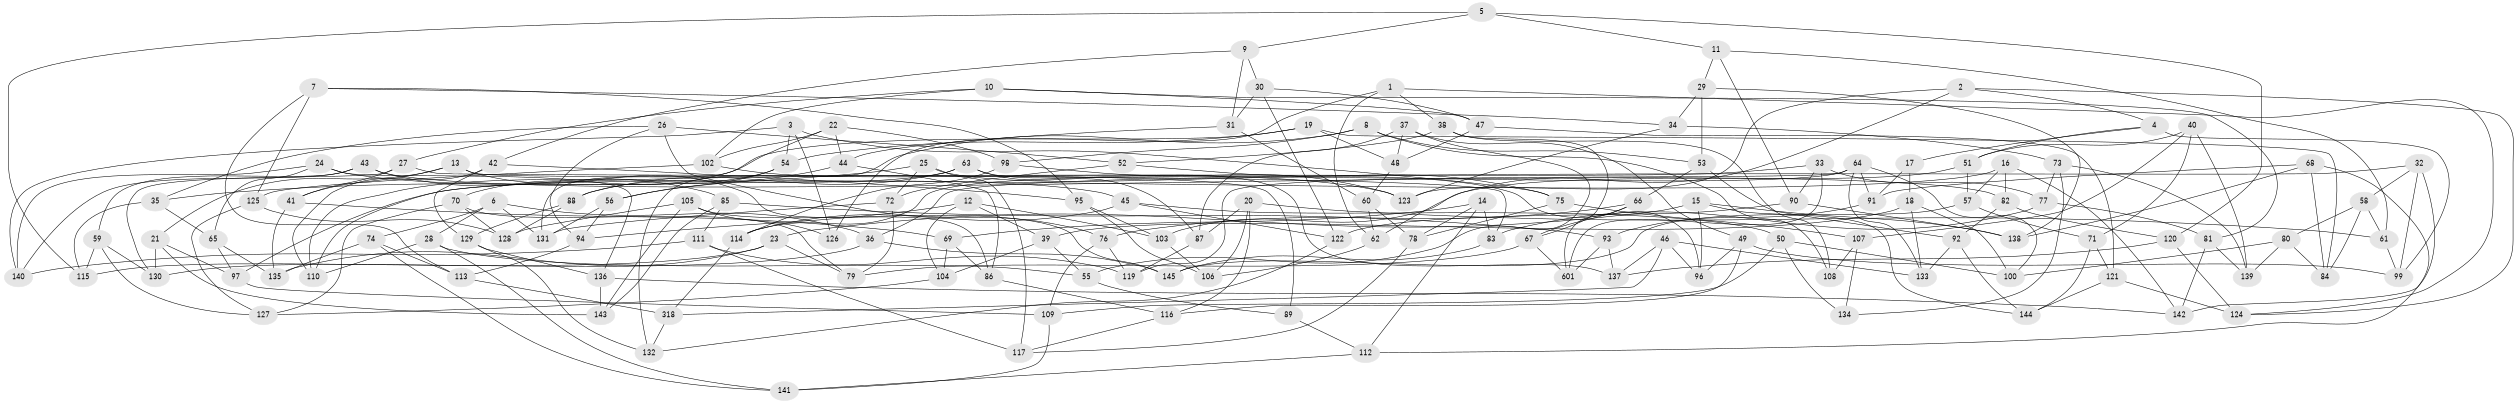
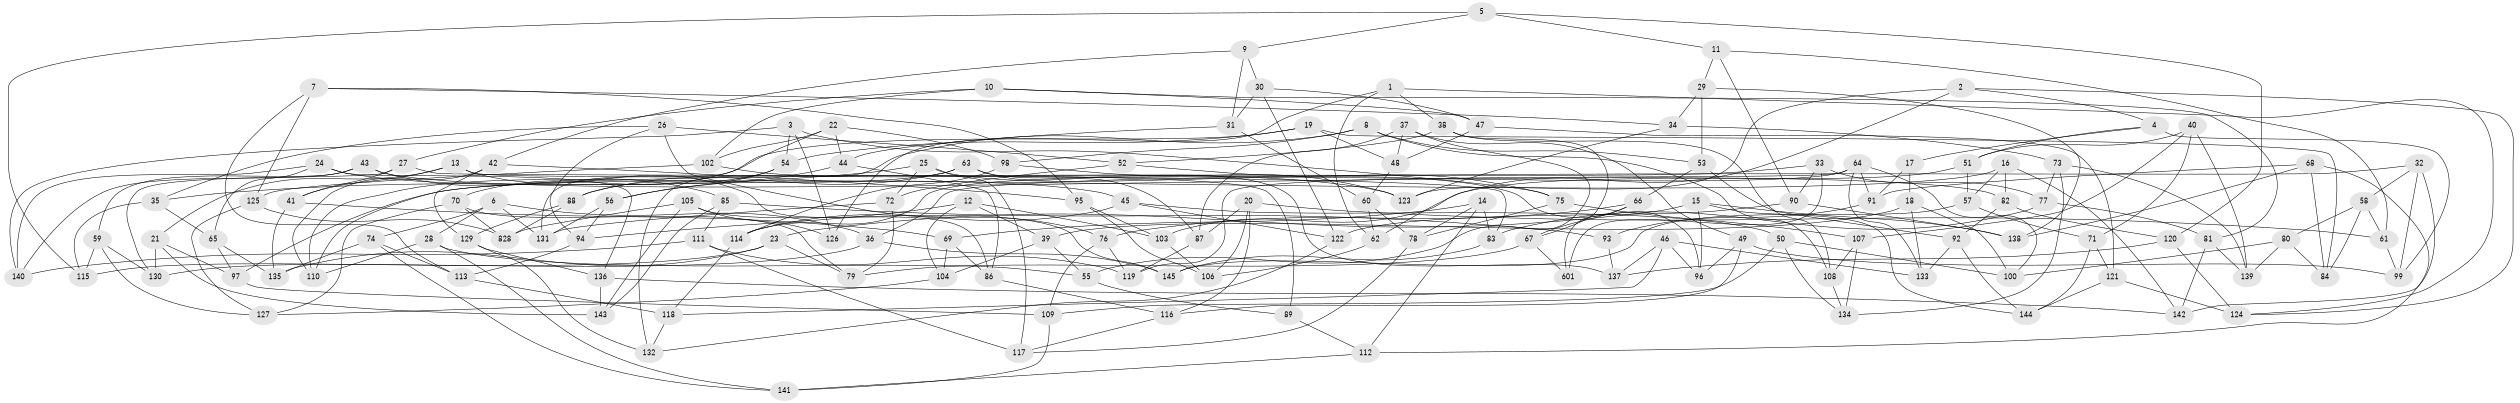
node "128": label "128" -> "828"
edge "93" -- "601": removed
edge "108" -- "134": added
node "318": label "318" -> "118"
